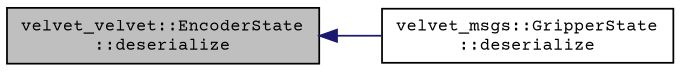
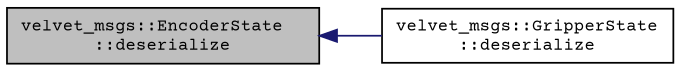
node "velvet_velvet::EncoderState ::deserialize": label "velvet_velvet::EncoderState ::deserialize" -> "velvet_msgs::EncoderState ::deserialize"
